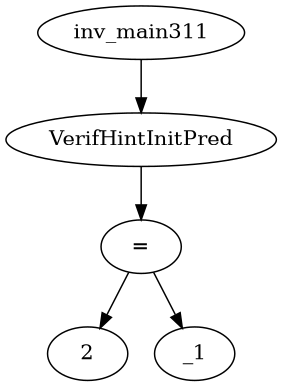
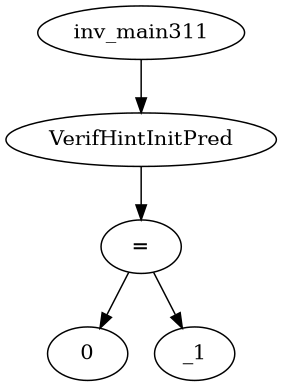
node "2": label "2" -> "0"
